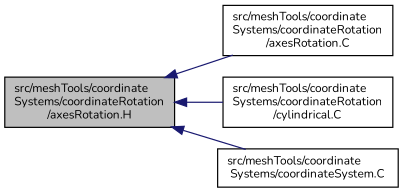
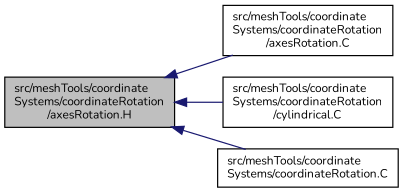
node "src/meshTools/coordinate Systems/coordinateSystem.C": label "src/meshTools/coordinate Systems/coordinateSystem.C" -> "src/meshTools/coordinate Systems/coordinateRotation.C"
